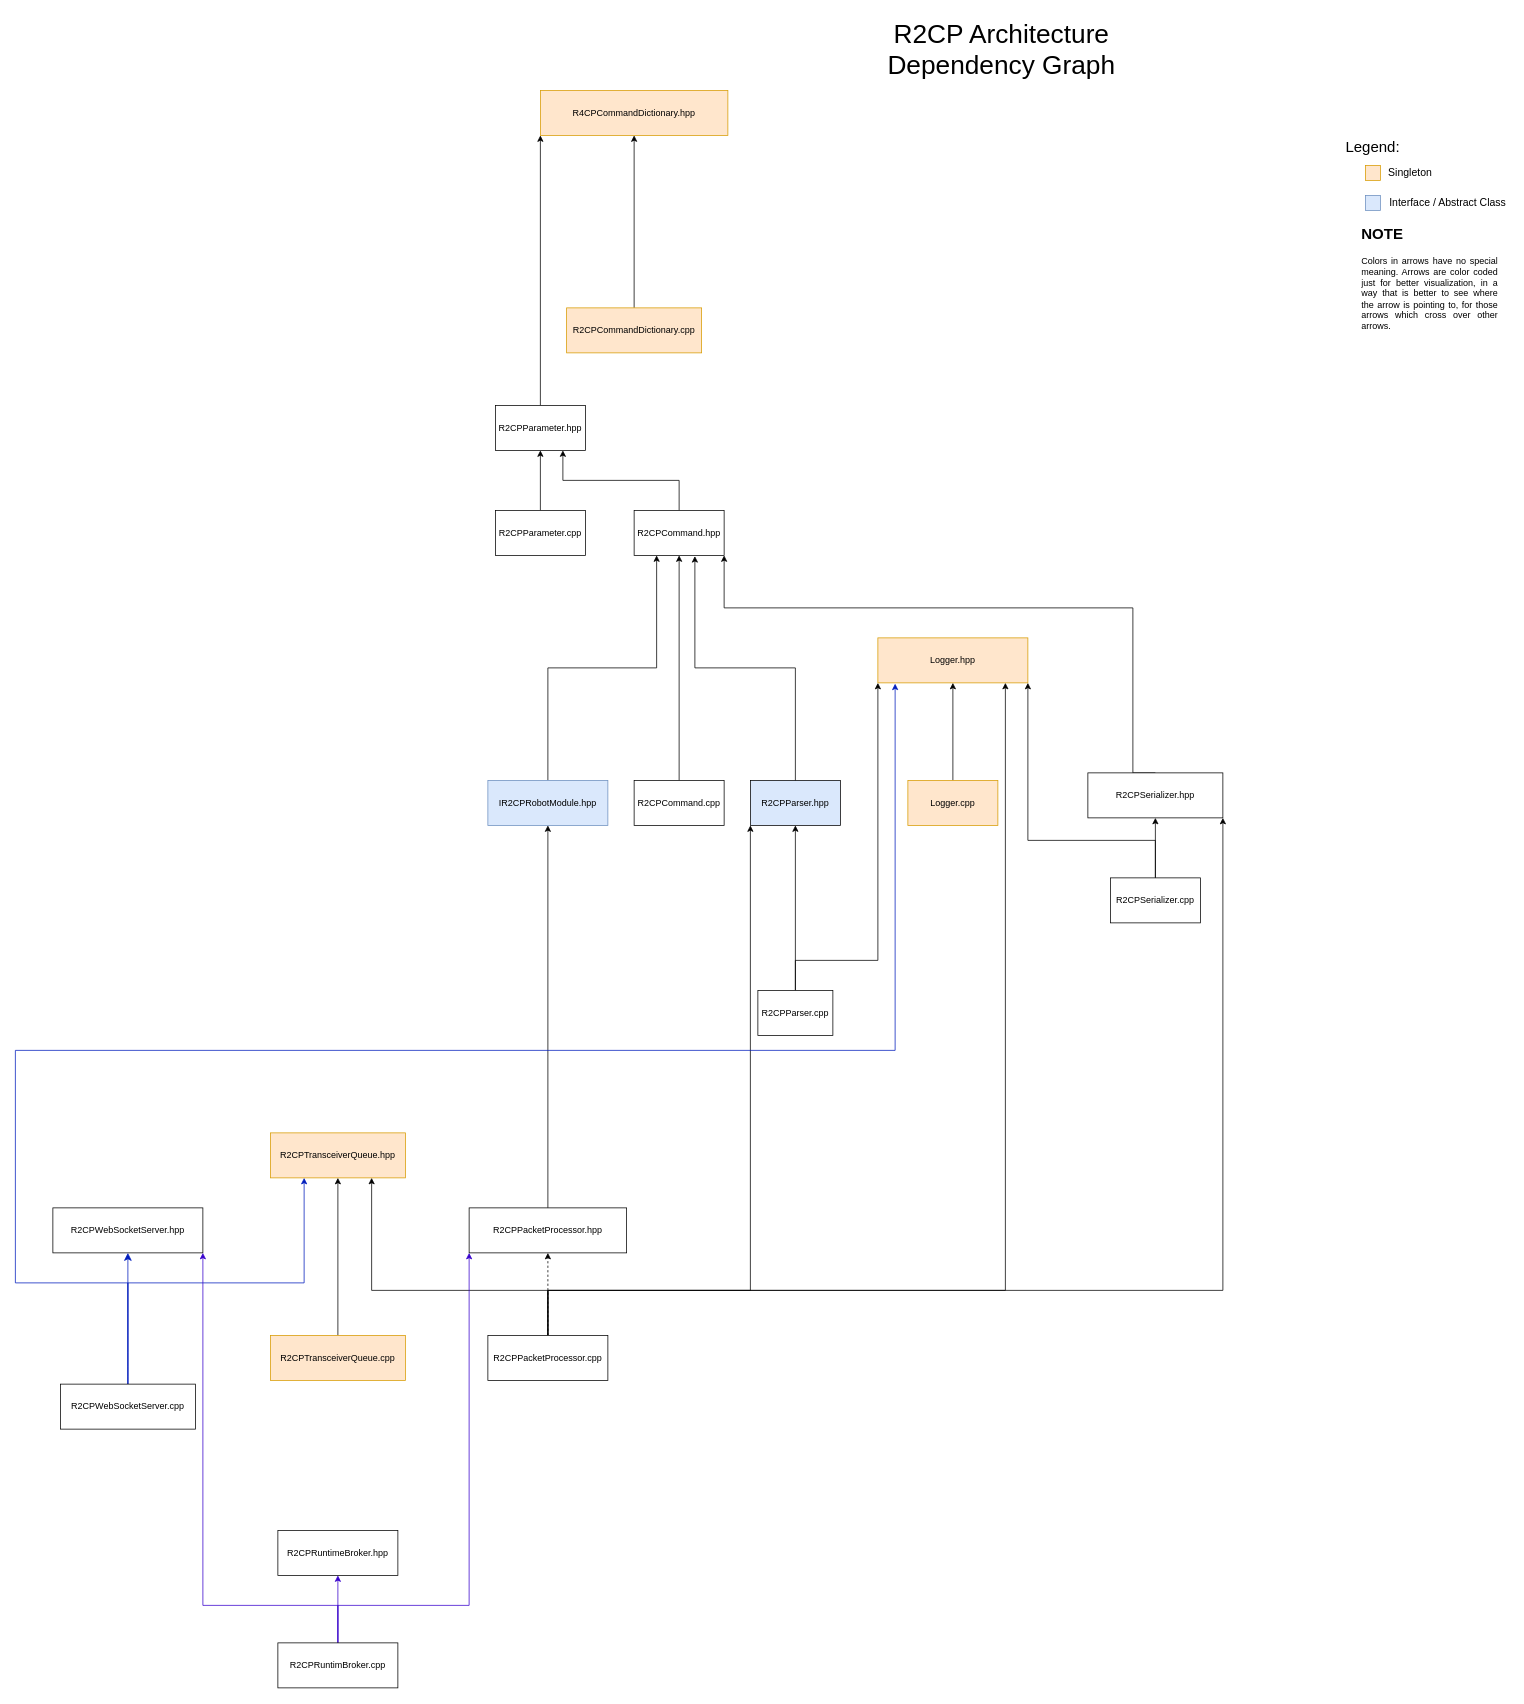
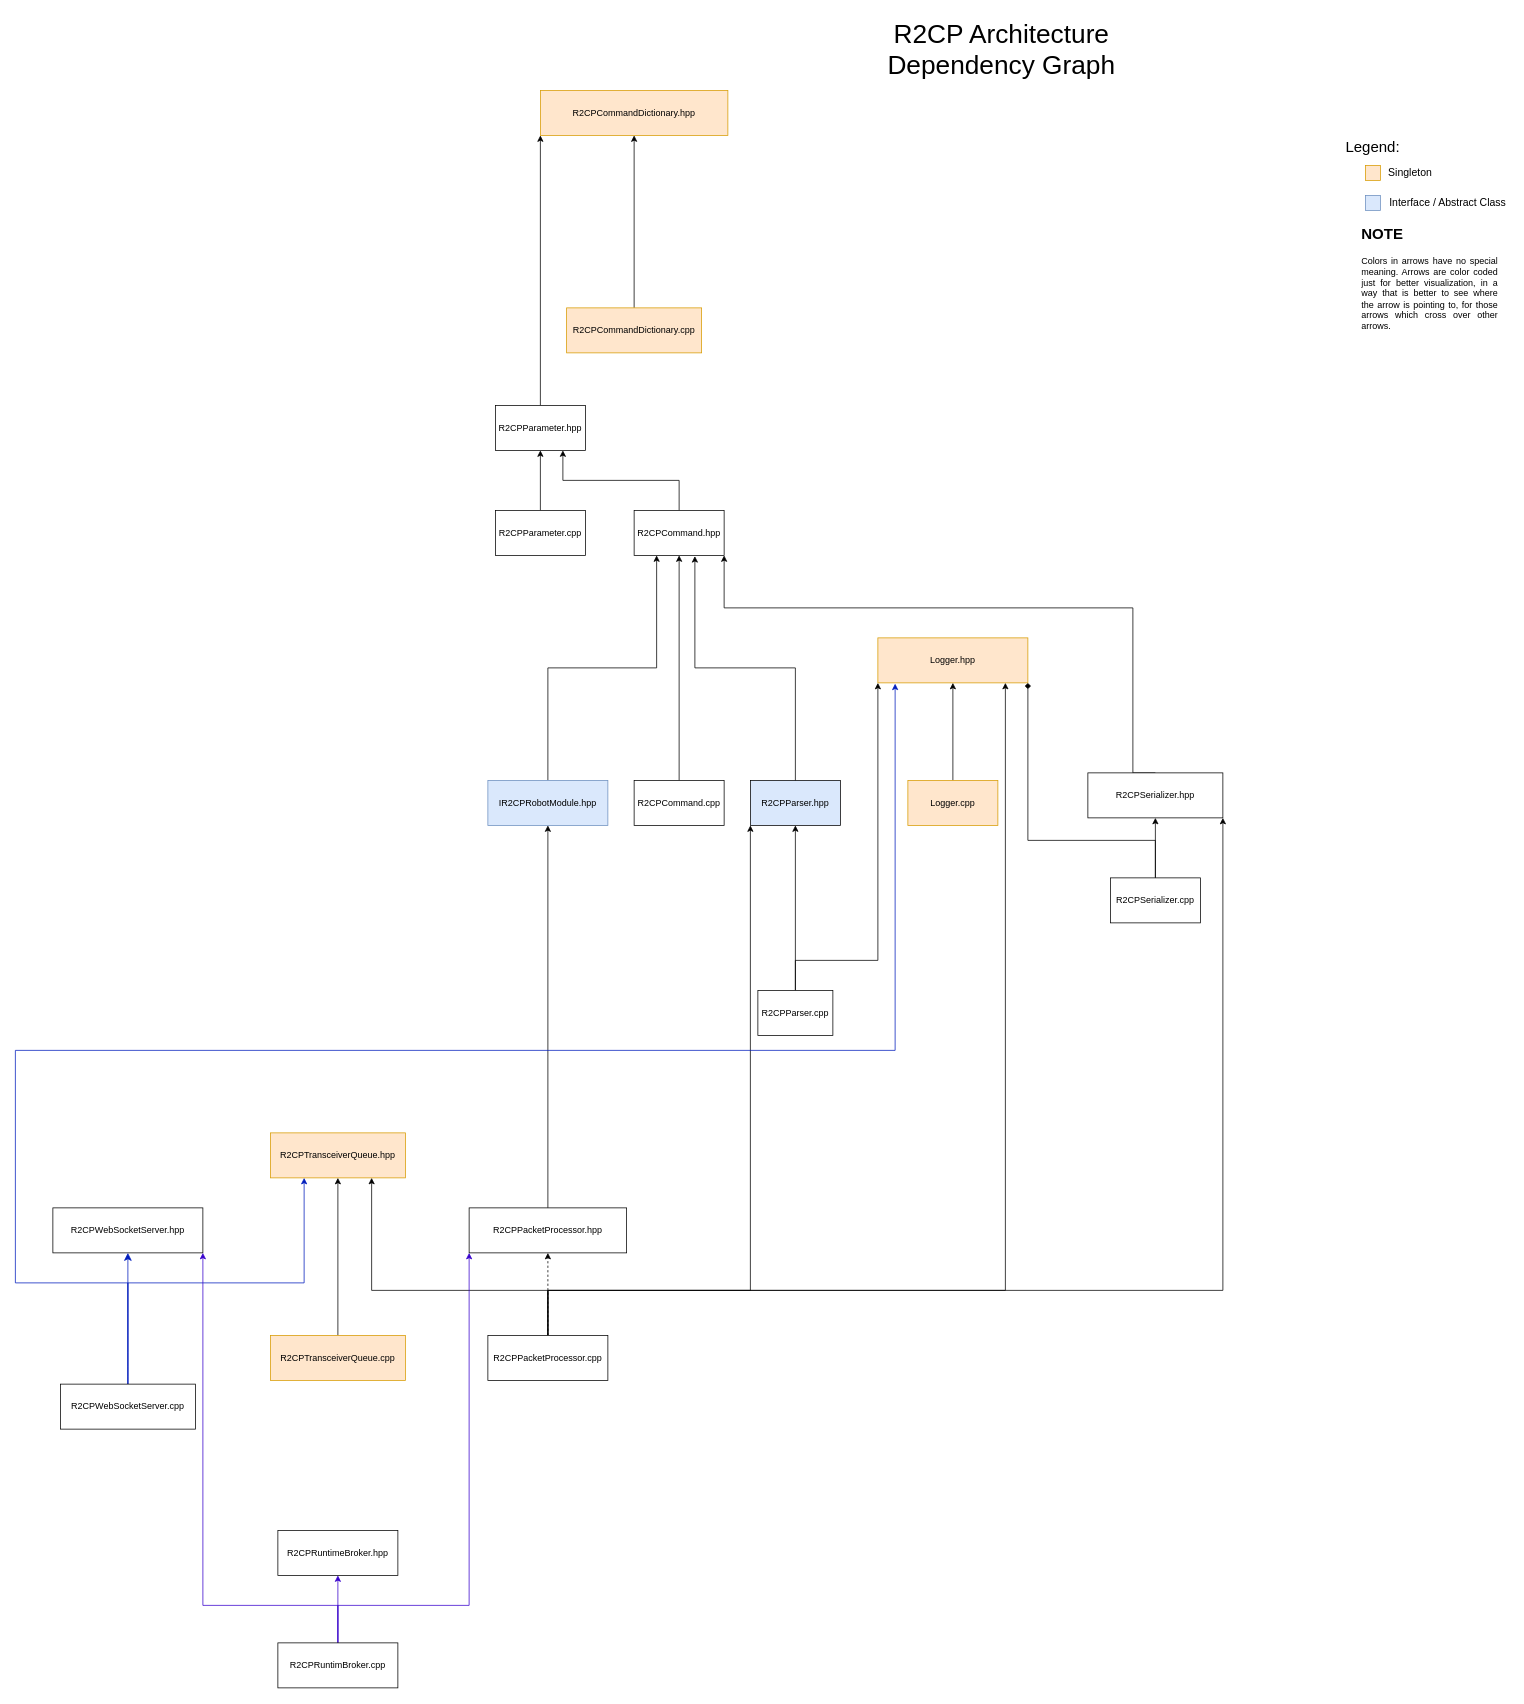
node "R4CPCommandDictionary.hpp": label "R4CPCommandDictionary.hpp" -> "R2CPCommandDictionary.hpp"
edge "R2CPSerializer.cpp" -> "Logger.hpp": arrowhead classic -> diamond
